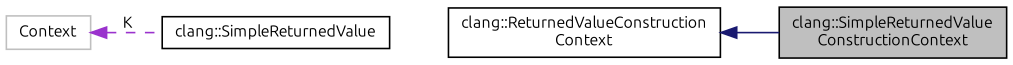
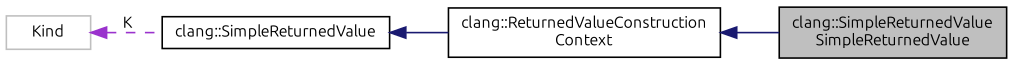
node "Context": label "Context" -> "Kind"
edge "clang::ReturnedValueConstruction Context" -> "clang::SimpleReturnedValue": added
node "clang::SimpleReturnedValue ConstructionContext": label "clang::SimpleReturnedValue ConstructionContext" -> "clang::SimpleReturnedValue SimpleReturnedValue"
